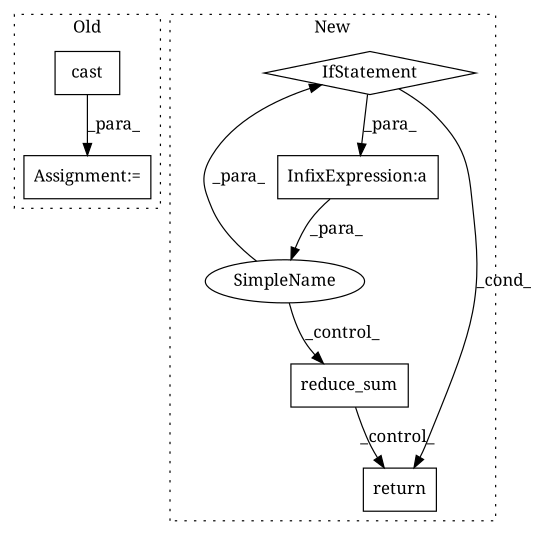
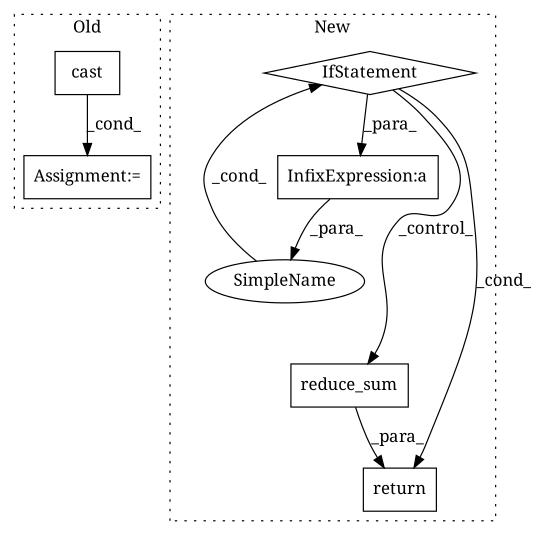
edge "cast" -> "Assignment:=": label "_para_" -> "_cond_"
edge "SimpleName" -> "IfStatement": label "_para_" -> "_cond_"
edge "SimpleName" -> "reduce_sum": now "IfStatement" -> "reduce_sum"
edge "reduce_sum" -> "return": label "_control_" -> "_para_"
